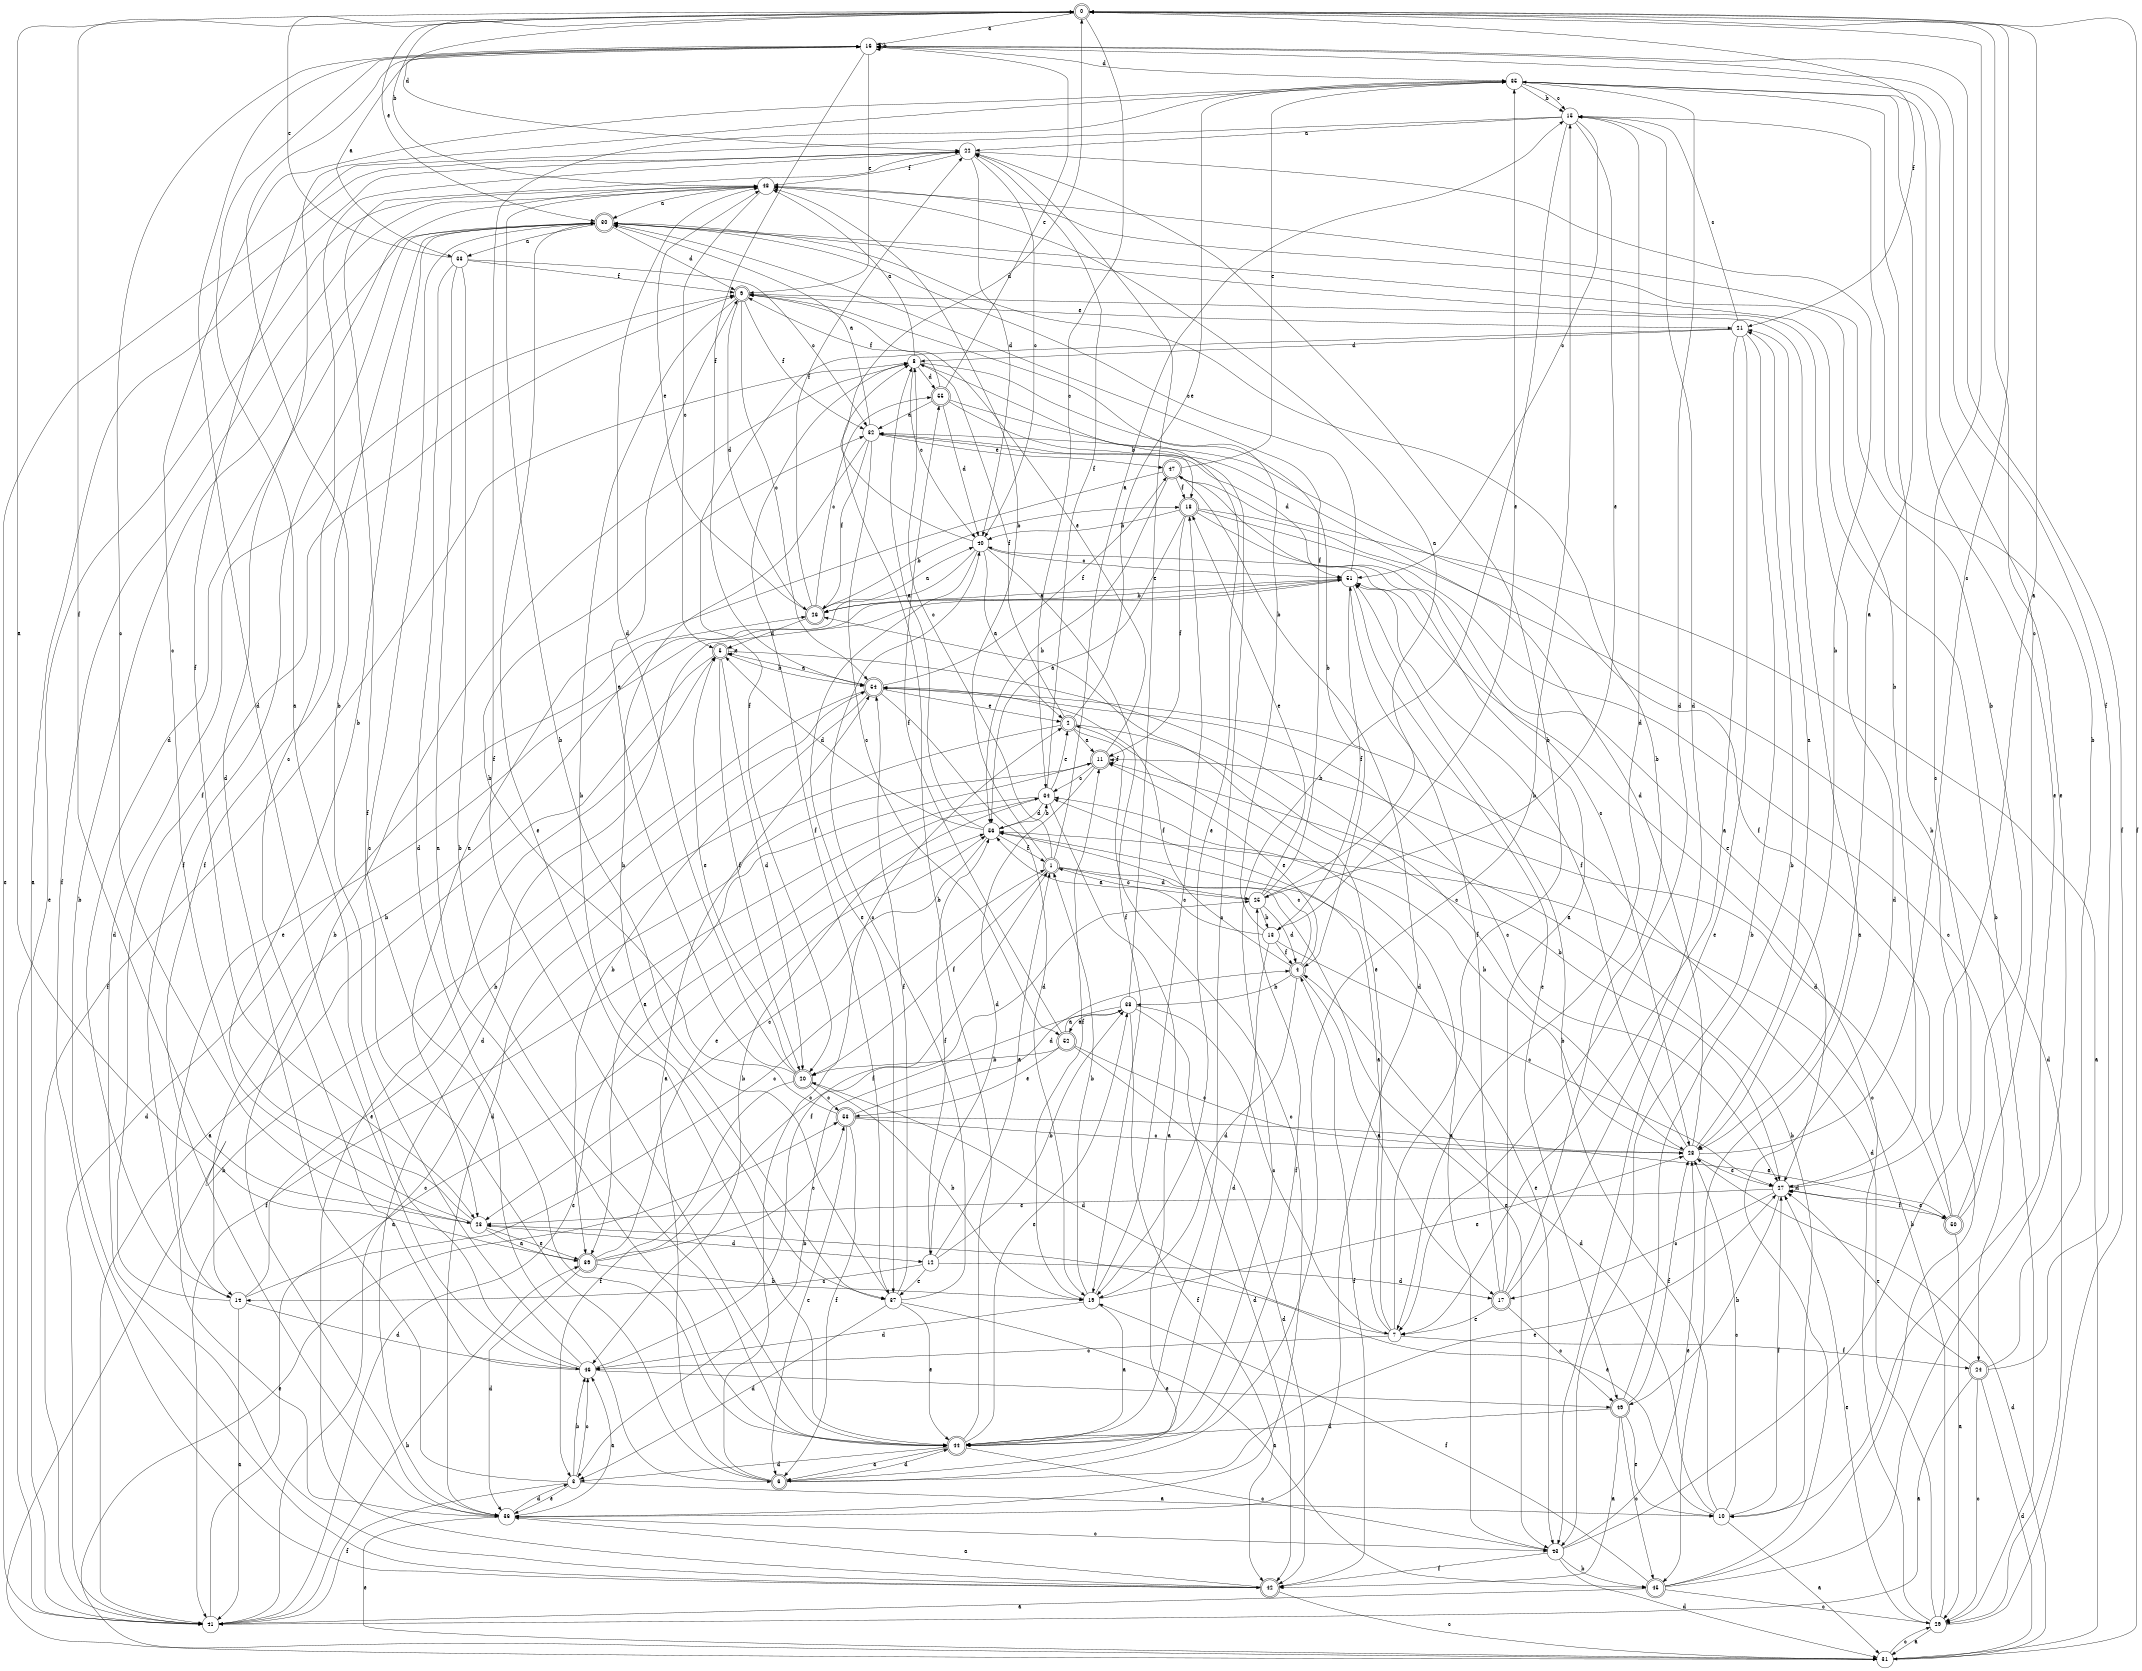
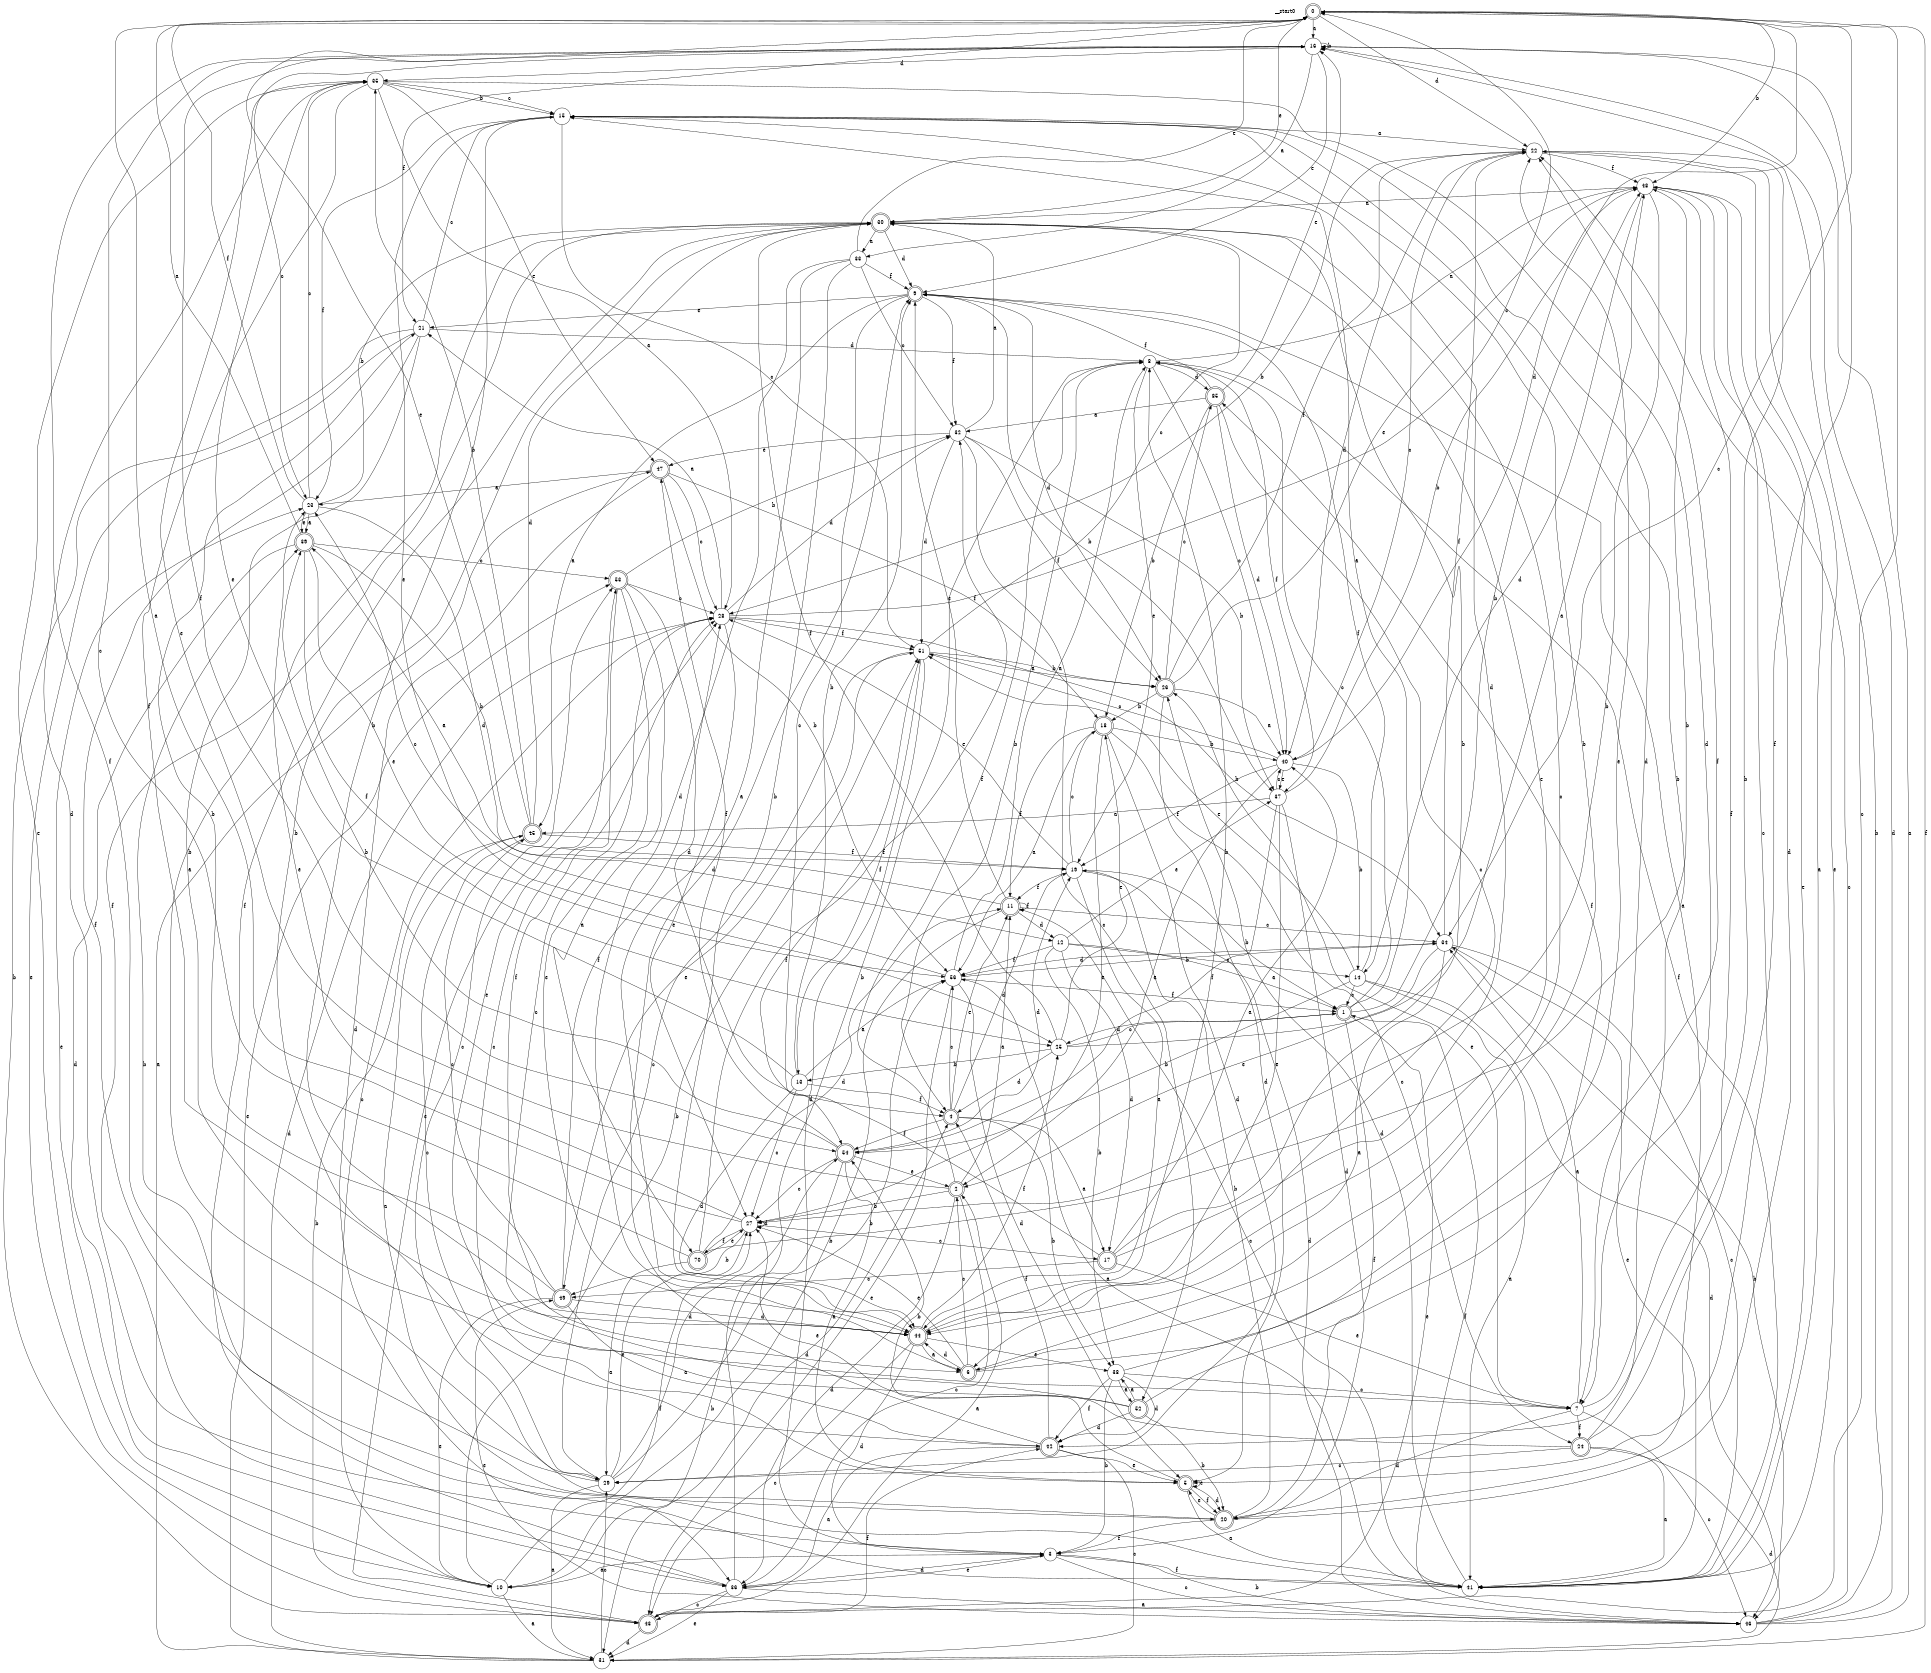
node "__start0": added
edge "47" -> "35": reversed
node "55": label "55" -> "85"
edge "51" -> "36": now "51" -> "3"
edge "6" -> "54": removed, label "a"
edge "34" -> "41": label "f" -> "c"
node "50": label "50" -> "70"
node "43": shape circle -> doublecircle
